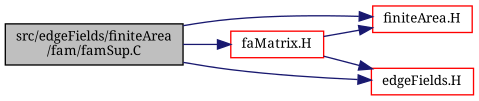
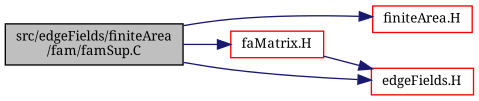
edge "faMatrix.H" -> "finiteArea.H": removed
